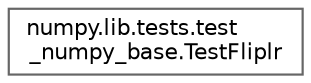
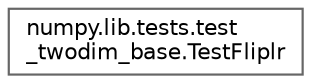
node "numpy.lib.tests.test _numpy_base.TestFliplr": label "numpy.lib.tests.test _numpy_base.TestFliplr" -> "numpy.lib.tests.test _twodim_base.TestFliplr"
